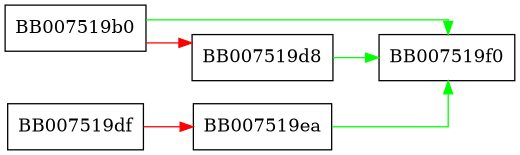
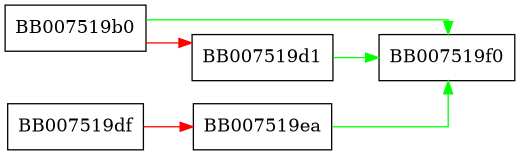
node "BB007519d8": label "BB007519d8" -> "BB007519d1"
